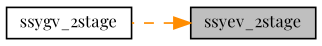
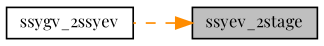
node "ssygv_2stage": label "ssygv_2stage" -> "ssygv_2ssyev"
